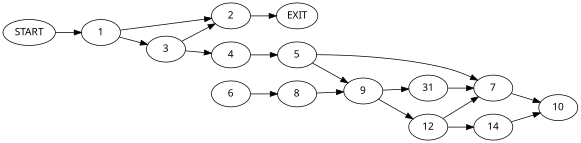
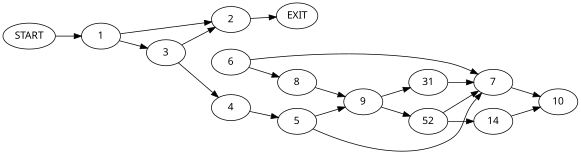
edge "6" -> "7": added
node "12": label "12" -> "52"
